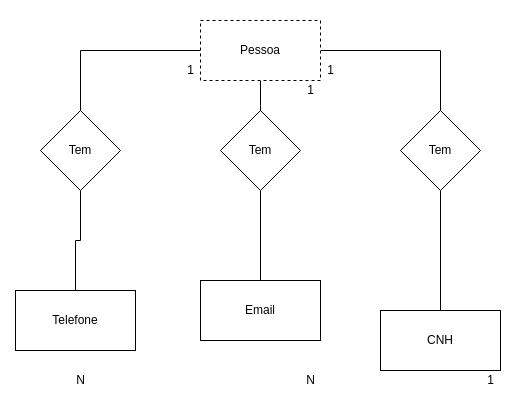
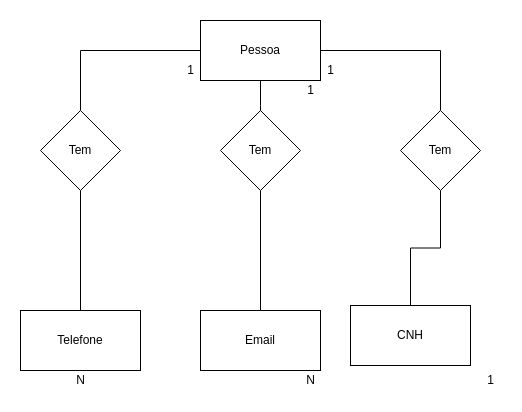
node "Pessoa": style dashed -> solid
node "Email": moved (261, 311) -> (261, 341)
node "Telefone": moved (76, 321) -> (81, 341)
node "CNH": moved (441, 341) -> (411, 336)
